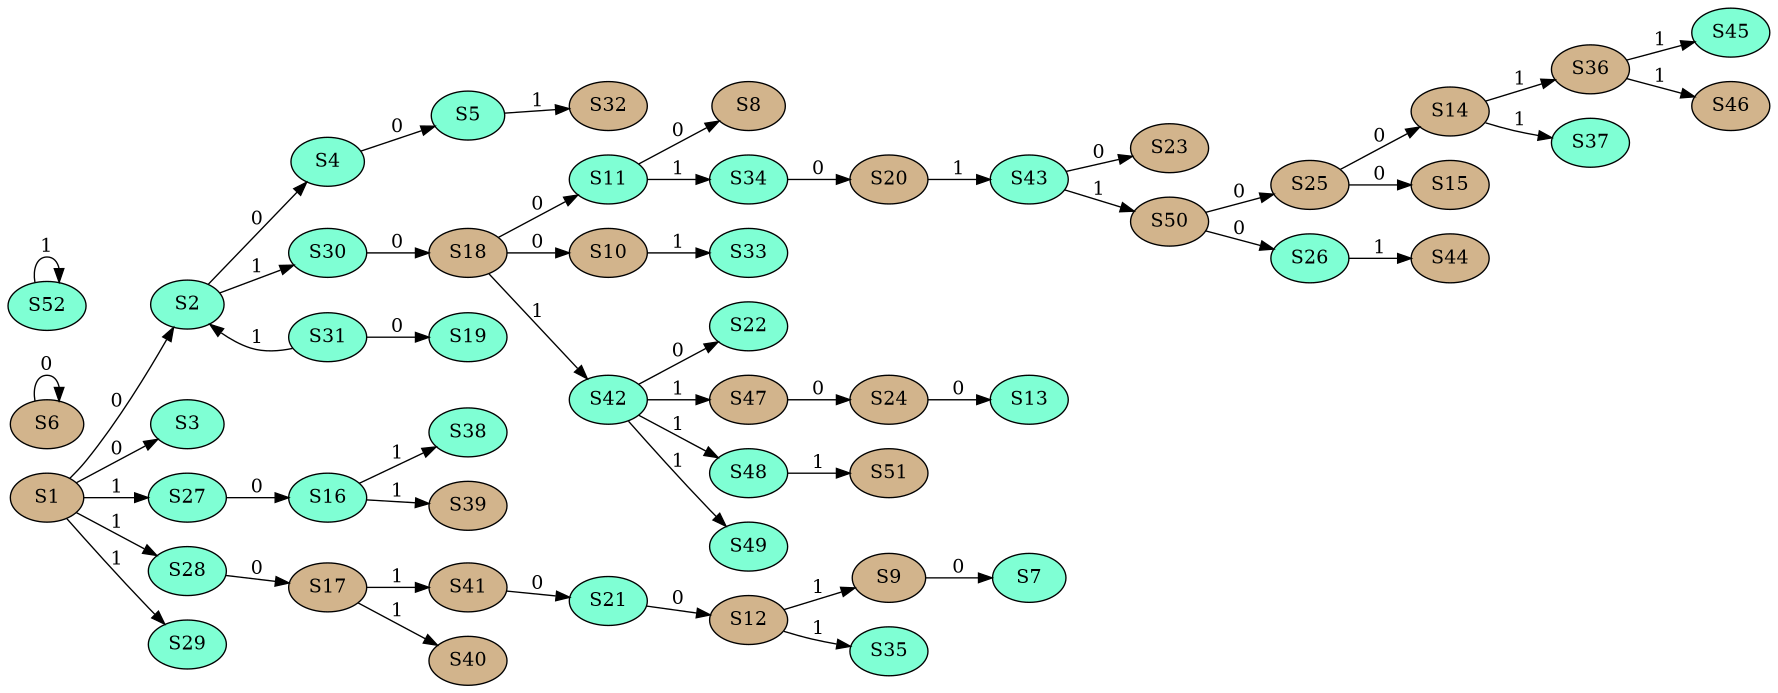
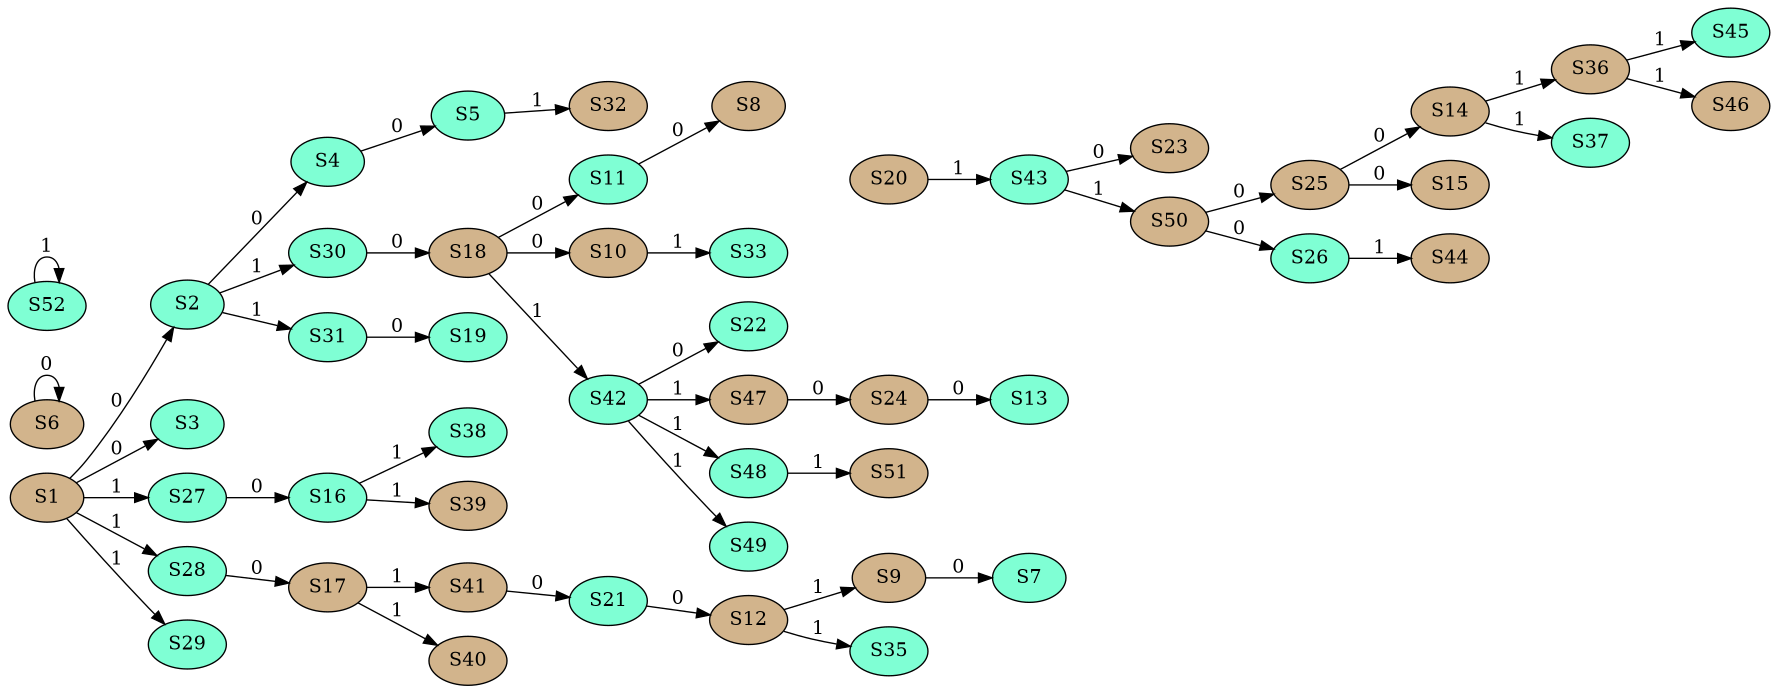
node "S34": removed
edge "S31" -> "S2": reversed
